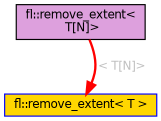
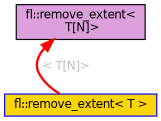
edge "fl::remove_extent< T[N]>" -> "fl::remove_extent< T >": reversed
